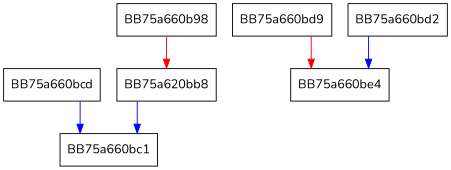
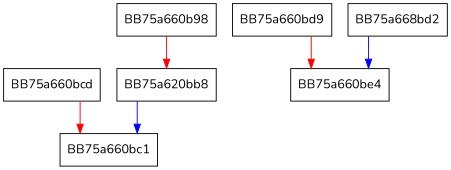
node "BB75a660bd2": label "BB75a660bd2" -> "BB75a668bd2"
edge "BB75a660bcd" -> "BB75a660bc1": color blue -> red
